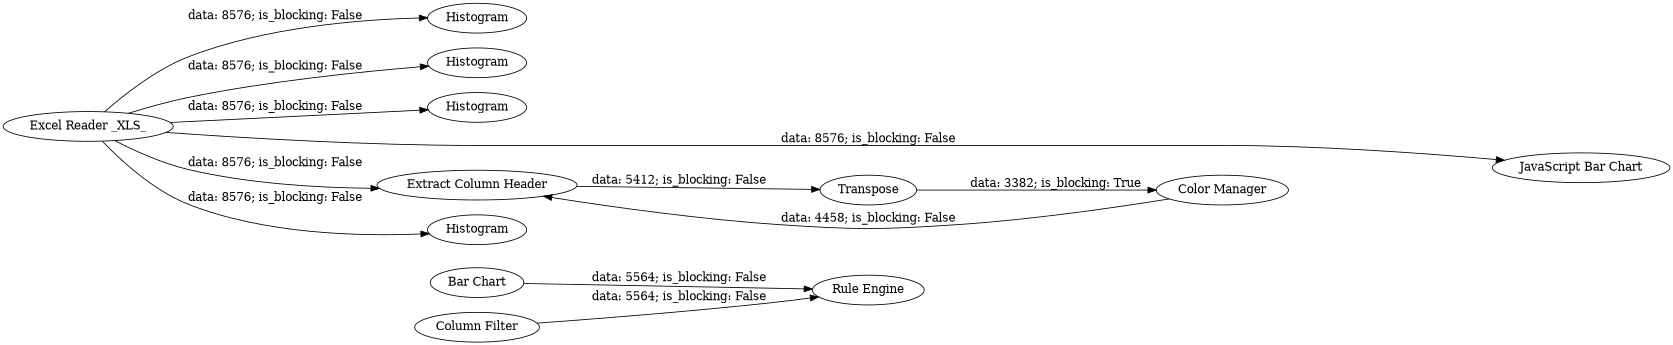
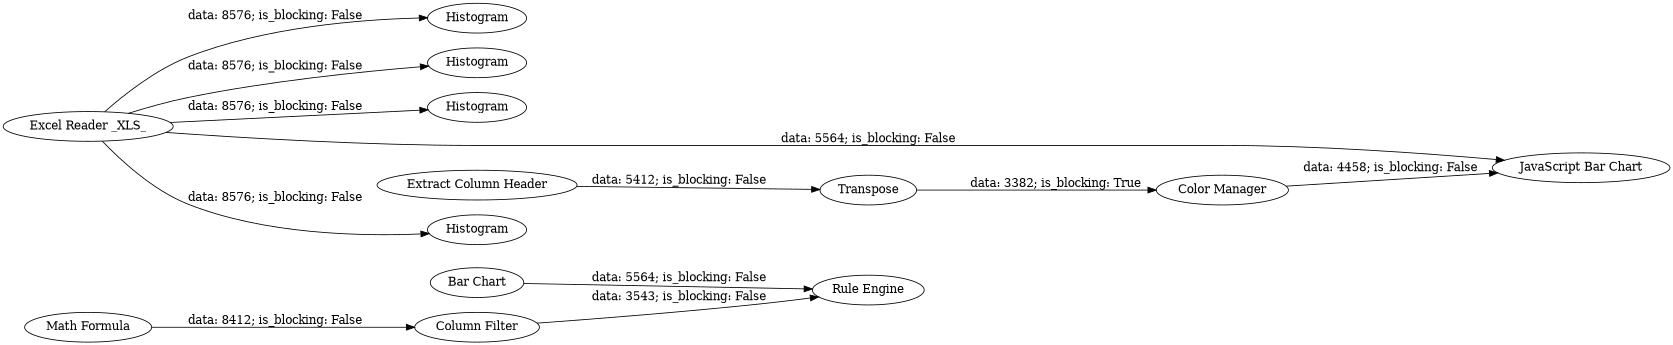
edge "Excel Reader _XLS_" -> "JavaScript Bar Chart": label "data: 8576; is_blocking: False" -> "data: 5564; is_blocking: False"
edge "Excel Reader _XLS_" -> "Extract Column Header": removed, label "data: 8576; is_blocking: False"
edge "Color Manager" -> "Extract Column Header": now "Color Manager" -> "JavaScript Bar Chart"
edge "Column Filter" -> "Rule Engine": label "data: 5564; is_blocking: False" -> "data: 3543; is_blocking: False"
node "Math Formula": added
